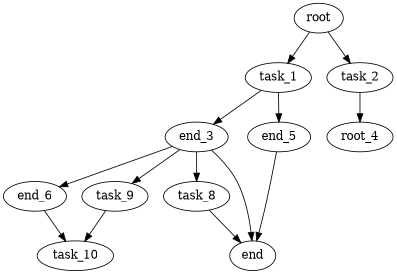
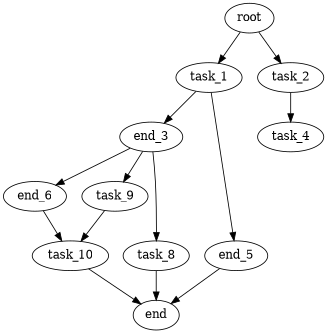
node "root_4": label "root_4" -> "task_4"
edge "end_3" -> "end": now "task_10" -> "end"
